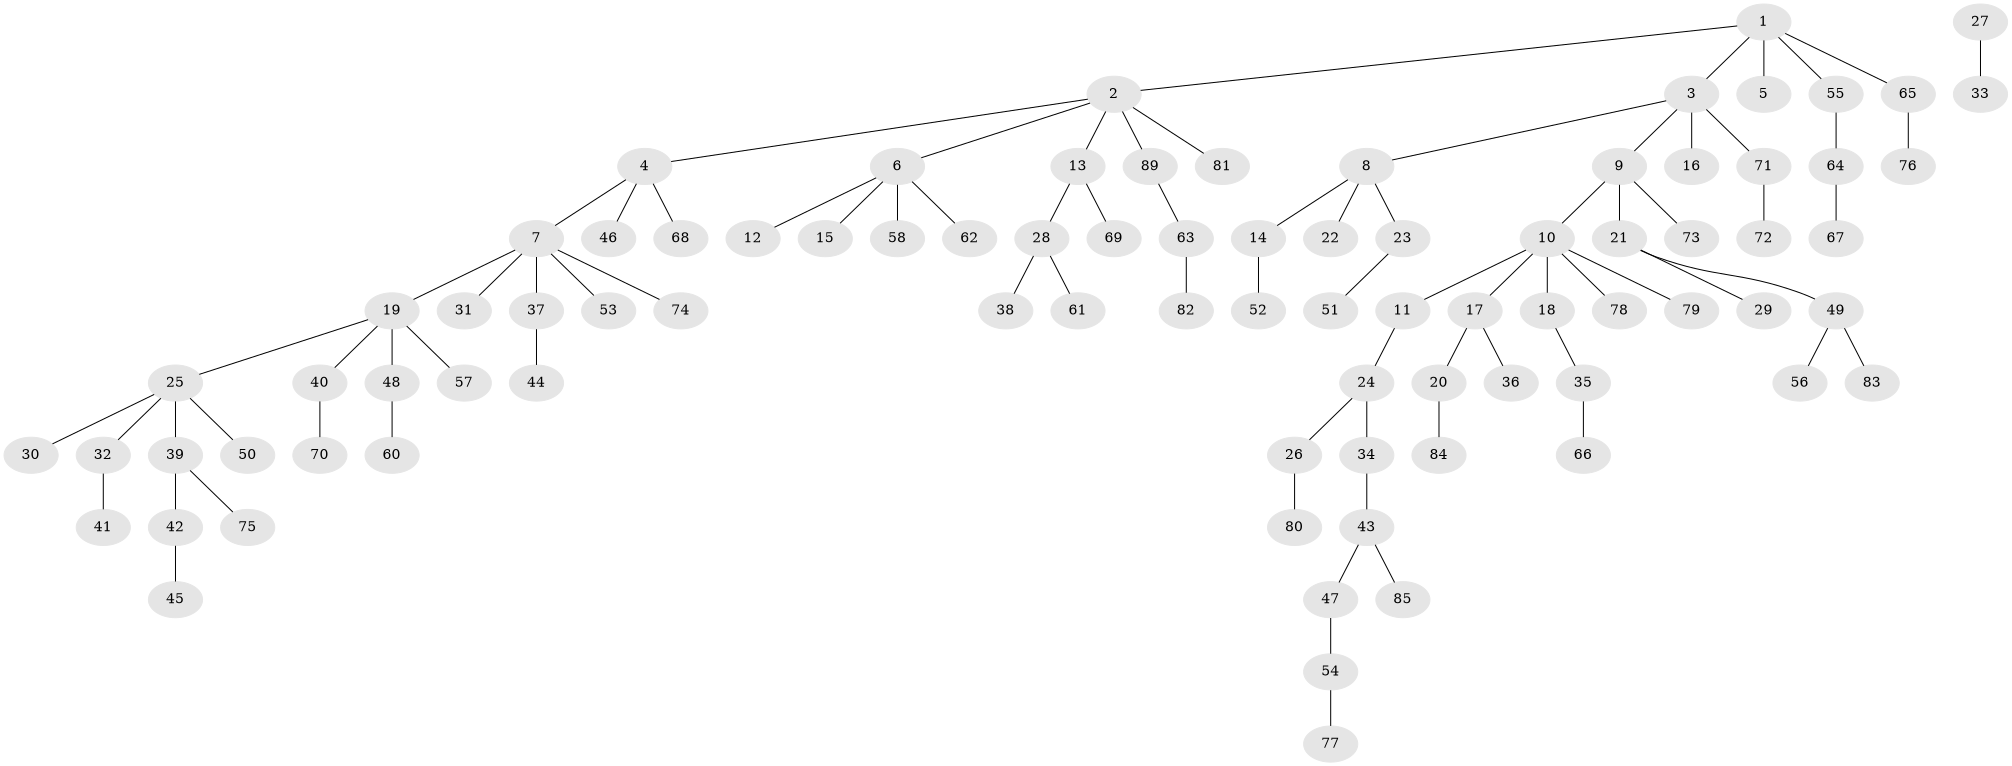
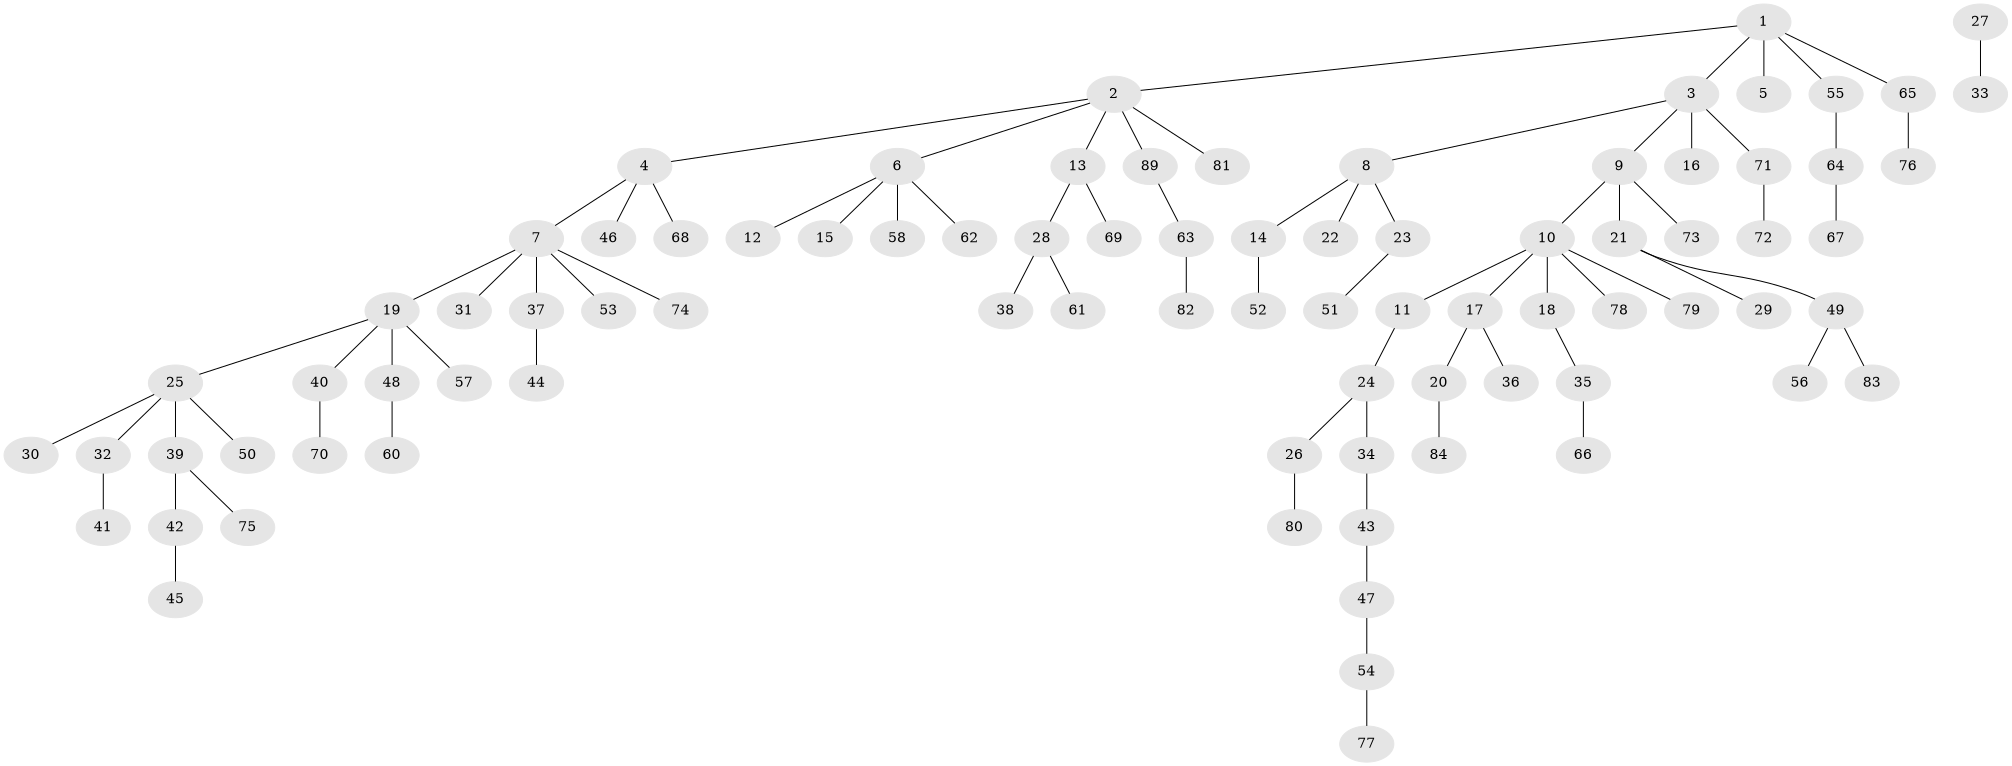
node "85": removed
